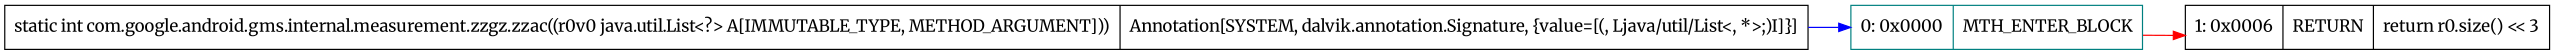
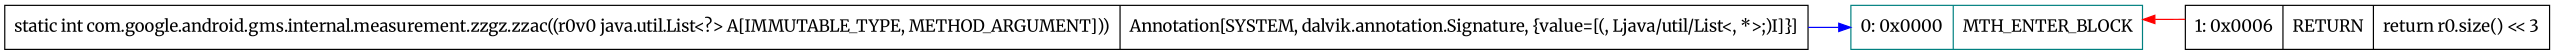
edge "0: 0x0000" -> "1: 0x0006": reversed
